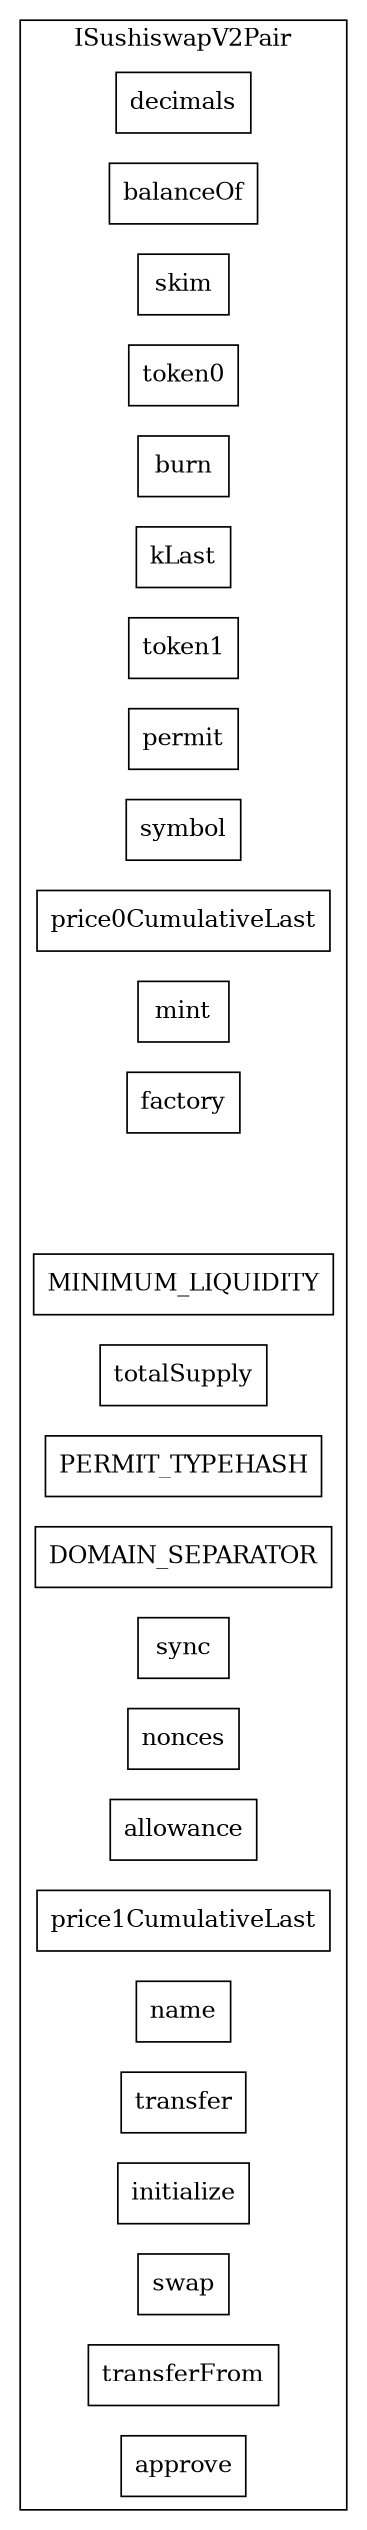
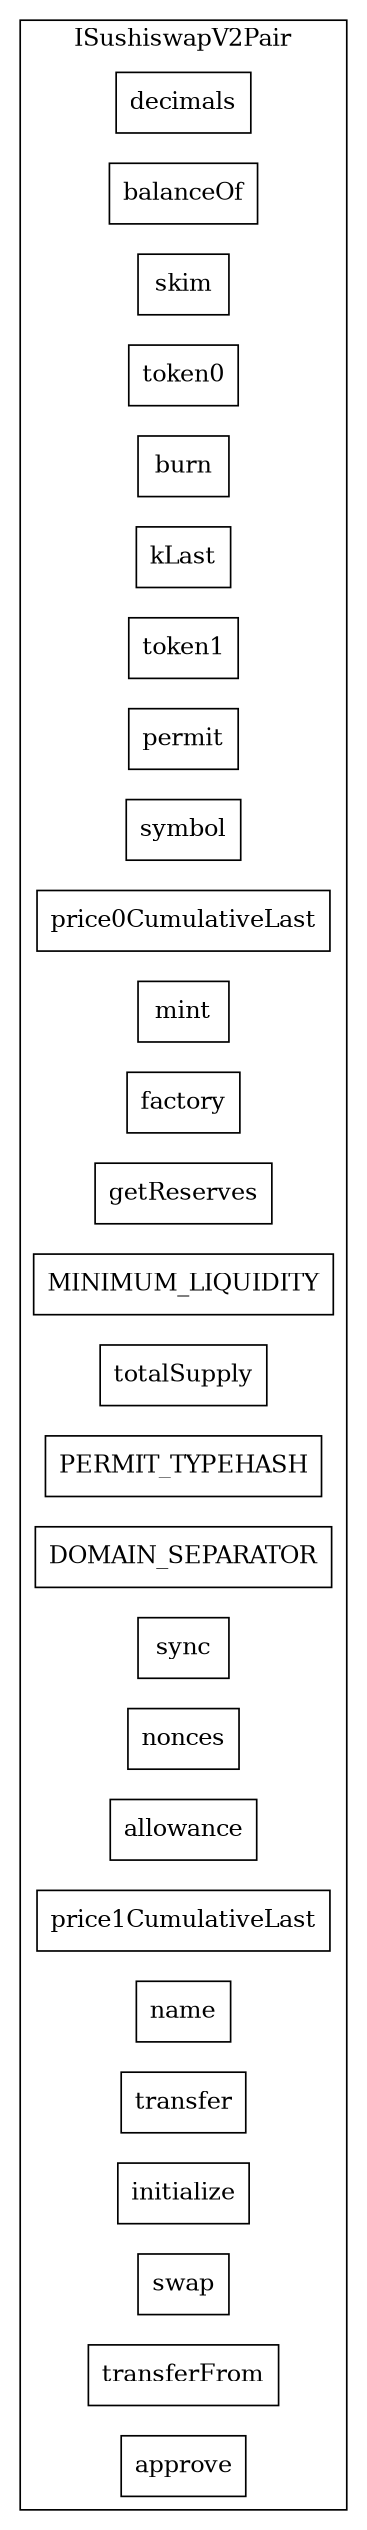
node "getReserves": added
